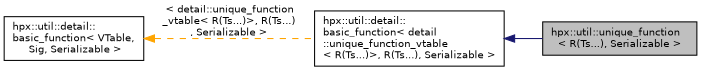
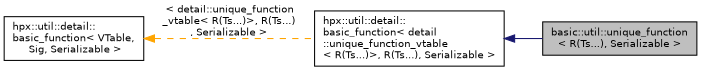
node "hpx::util::unique_function < R(Ts...), Serializable >": label "hpx::util::unique_function < R(Ts...), Serializable >" -> "basic::util::unique_function < R(Ts...), Serializable >"
